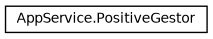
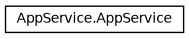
node "AppService.PositiveGestor": label "AppService.PositiveGestor" -> "AppService.AppService"
